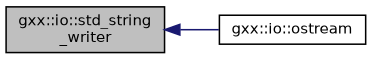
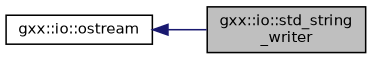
edge "gxx::io::ostream" -> "gxx::io::std_string _writer": reversed
